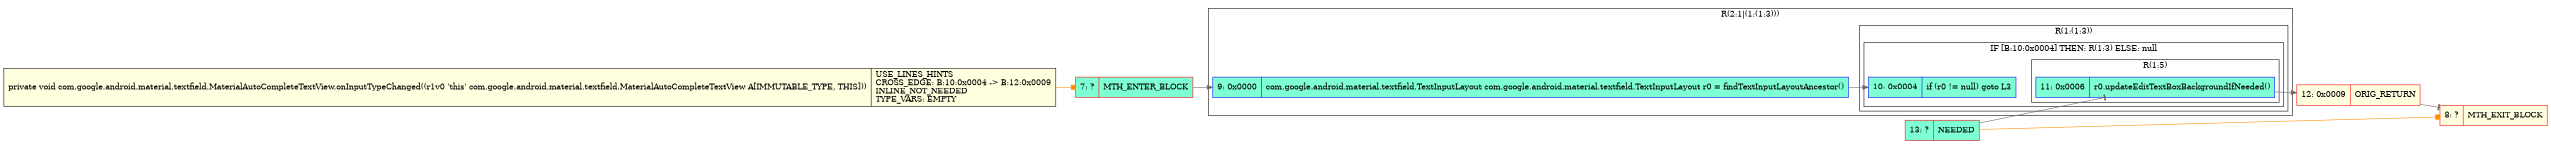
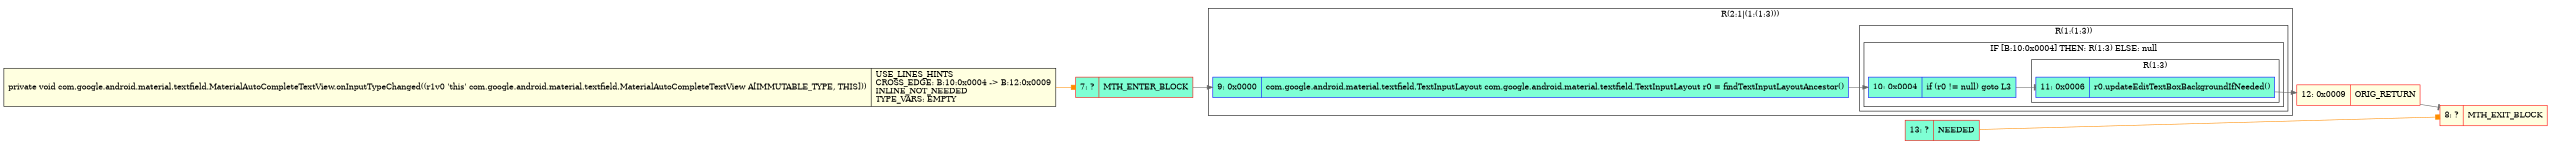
cluster "R(1:5)": label "R(1:5)" -> "R(1:3)"
edge "13: ?" -> "11: 0x0006": now "10: 0x0004" -> "11: 0x0006"
